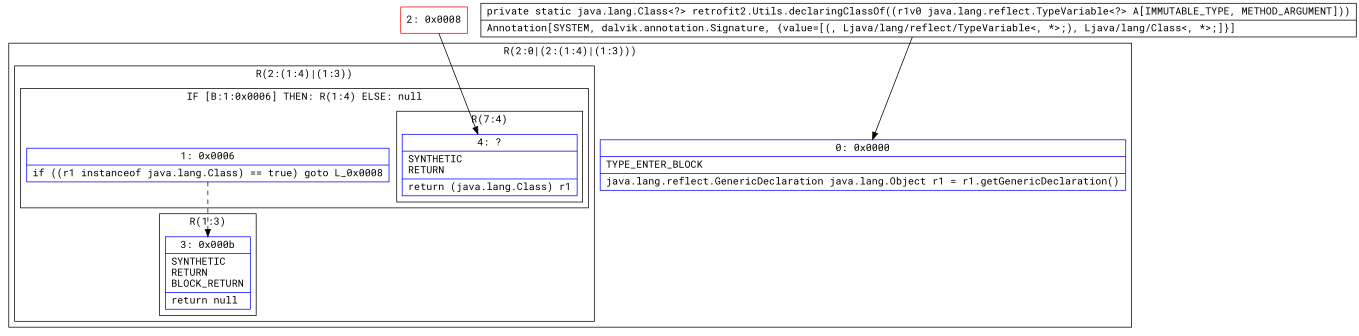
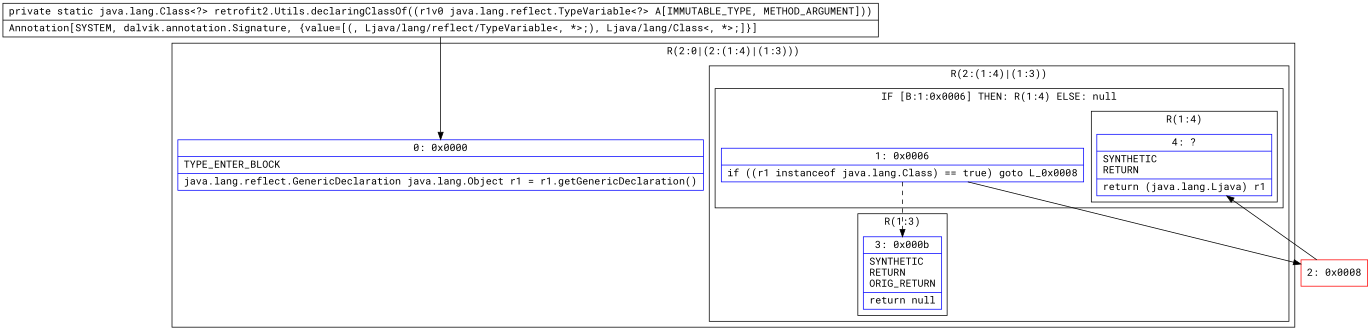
cluster "R(7:4)": label "R(7:4)" -> "R(1:4)"
node "4: ?": text "return (java.lang.Class) r1" -> "return (java.lang.Ljava) r1"
edge "1: 0x0006" -> "2: 0x0008": added
node "3: 0x000b": text "BLOCK_RETURN" -> "ORIG_RETURN"
